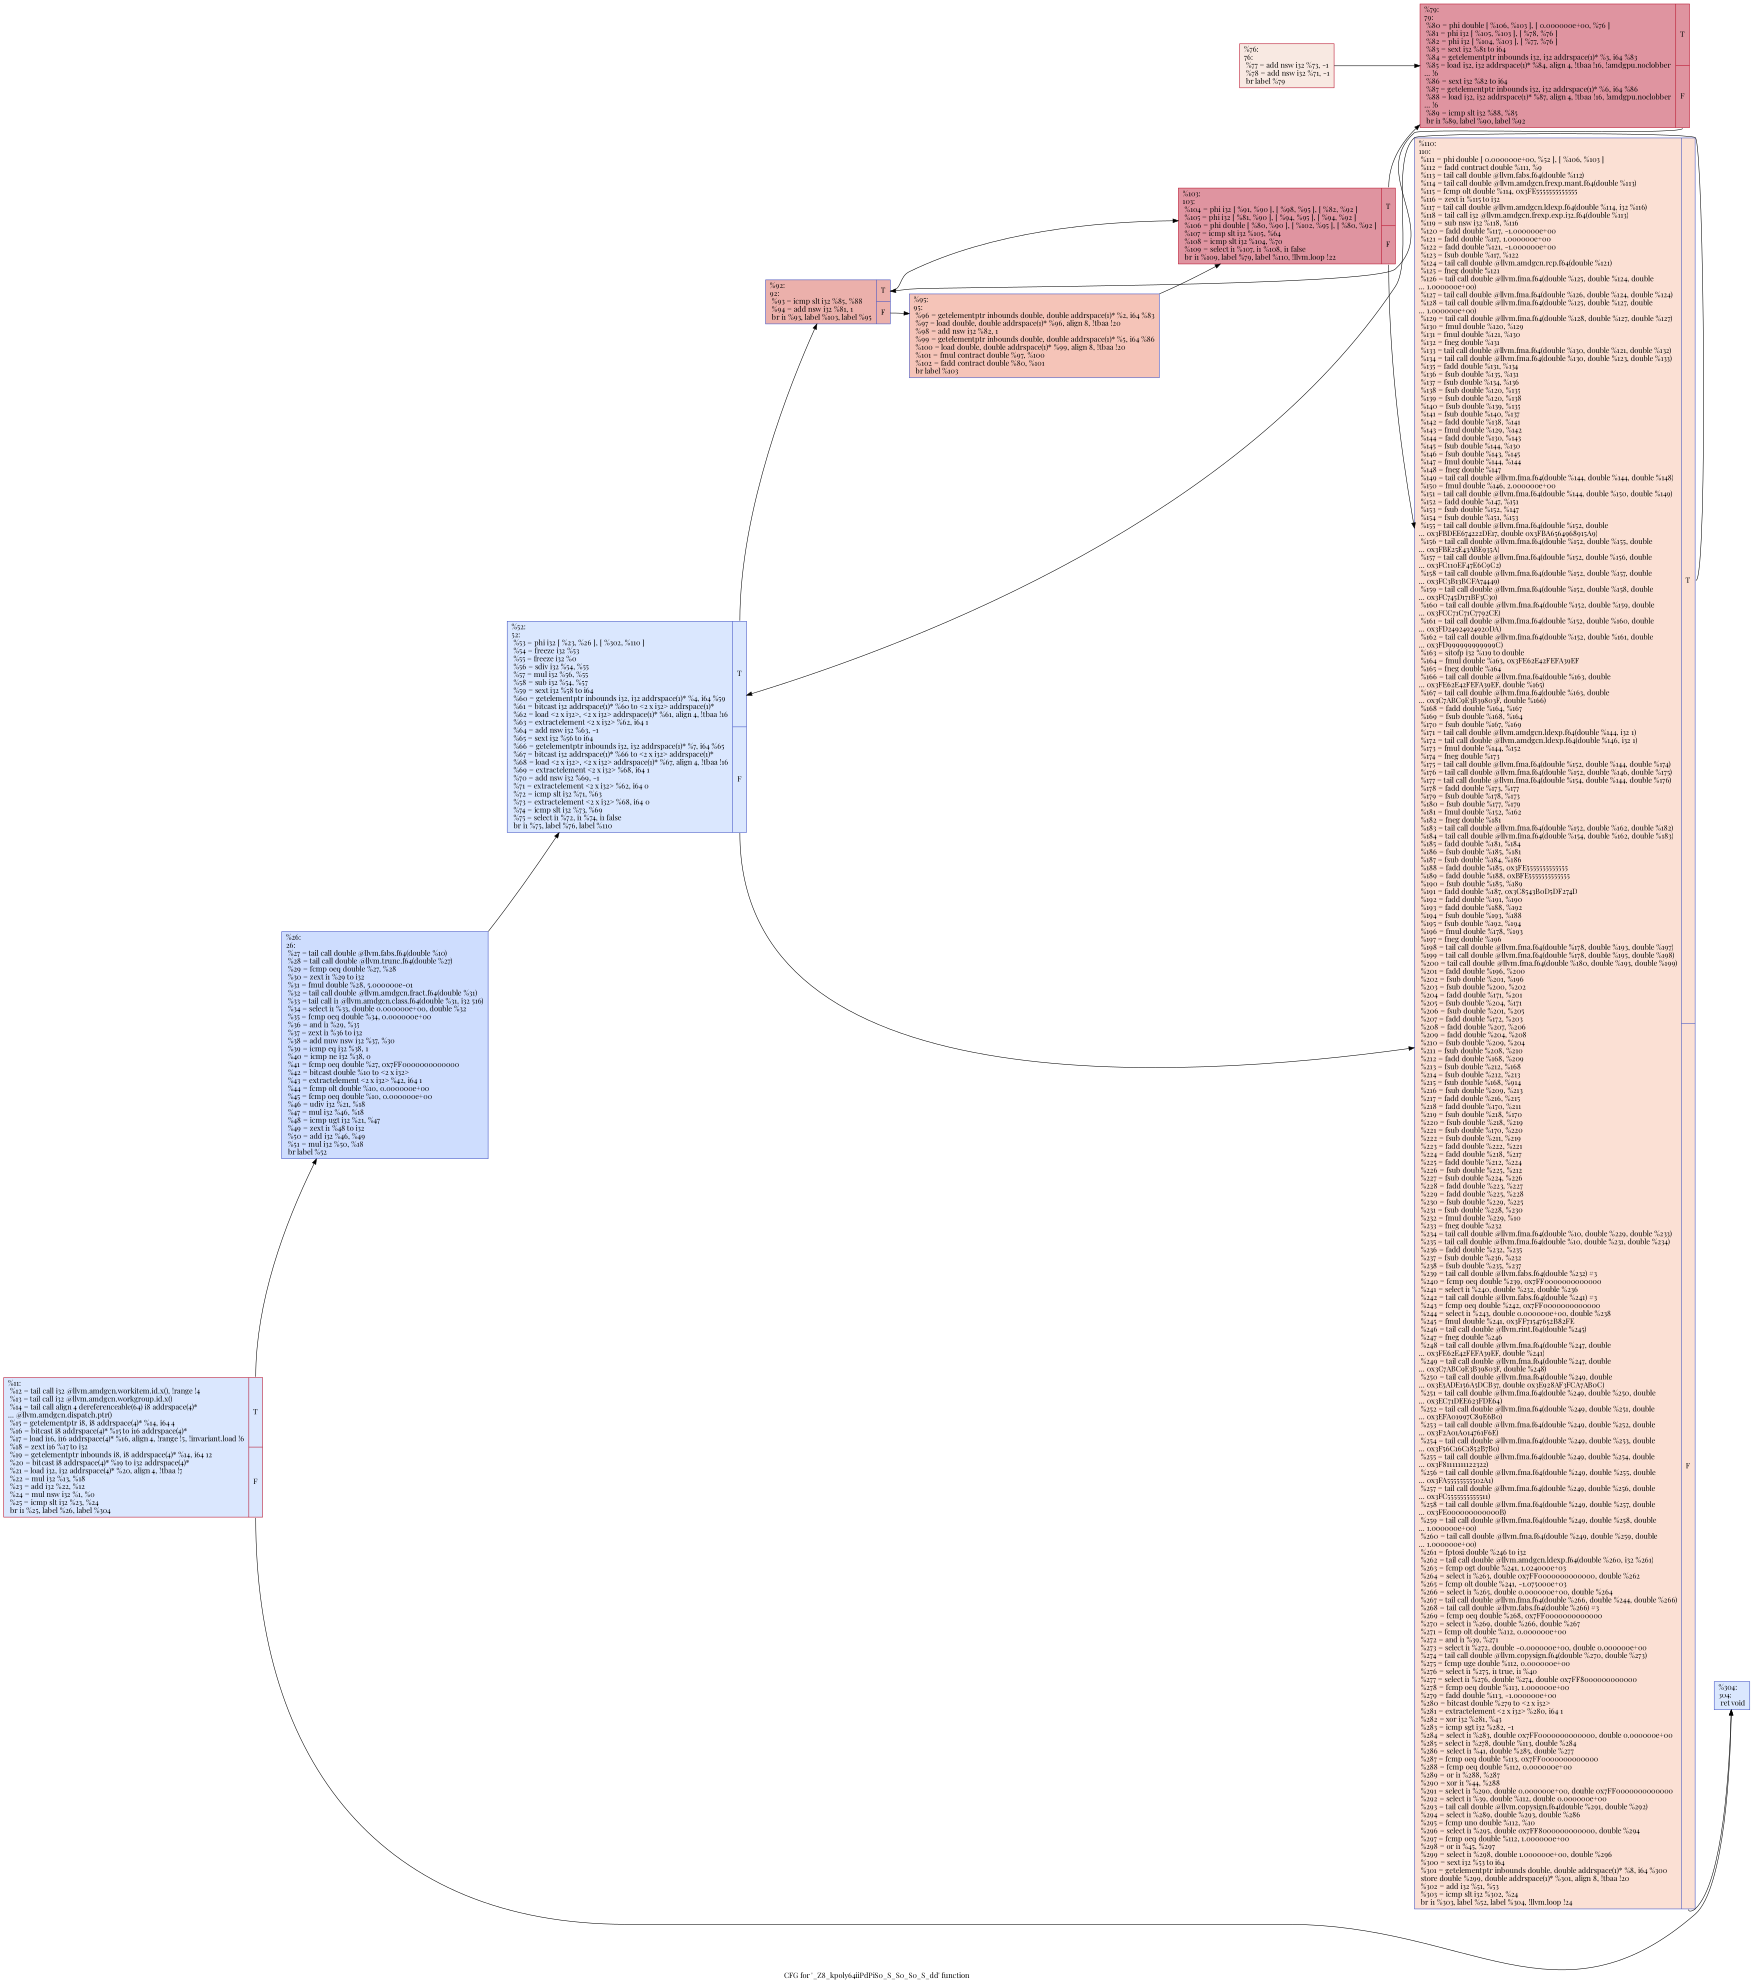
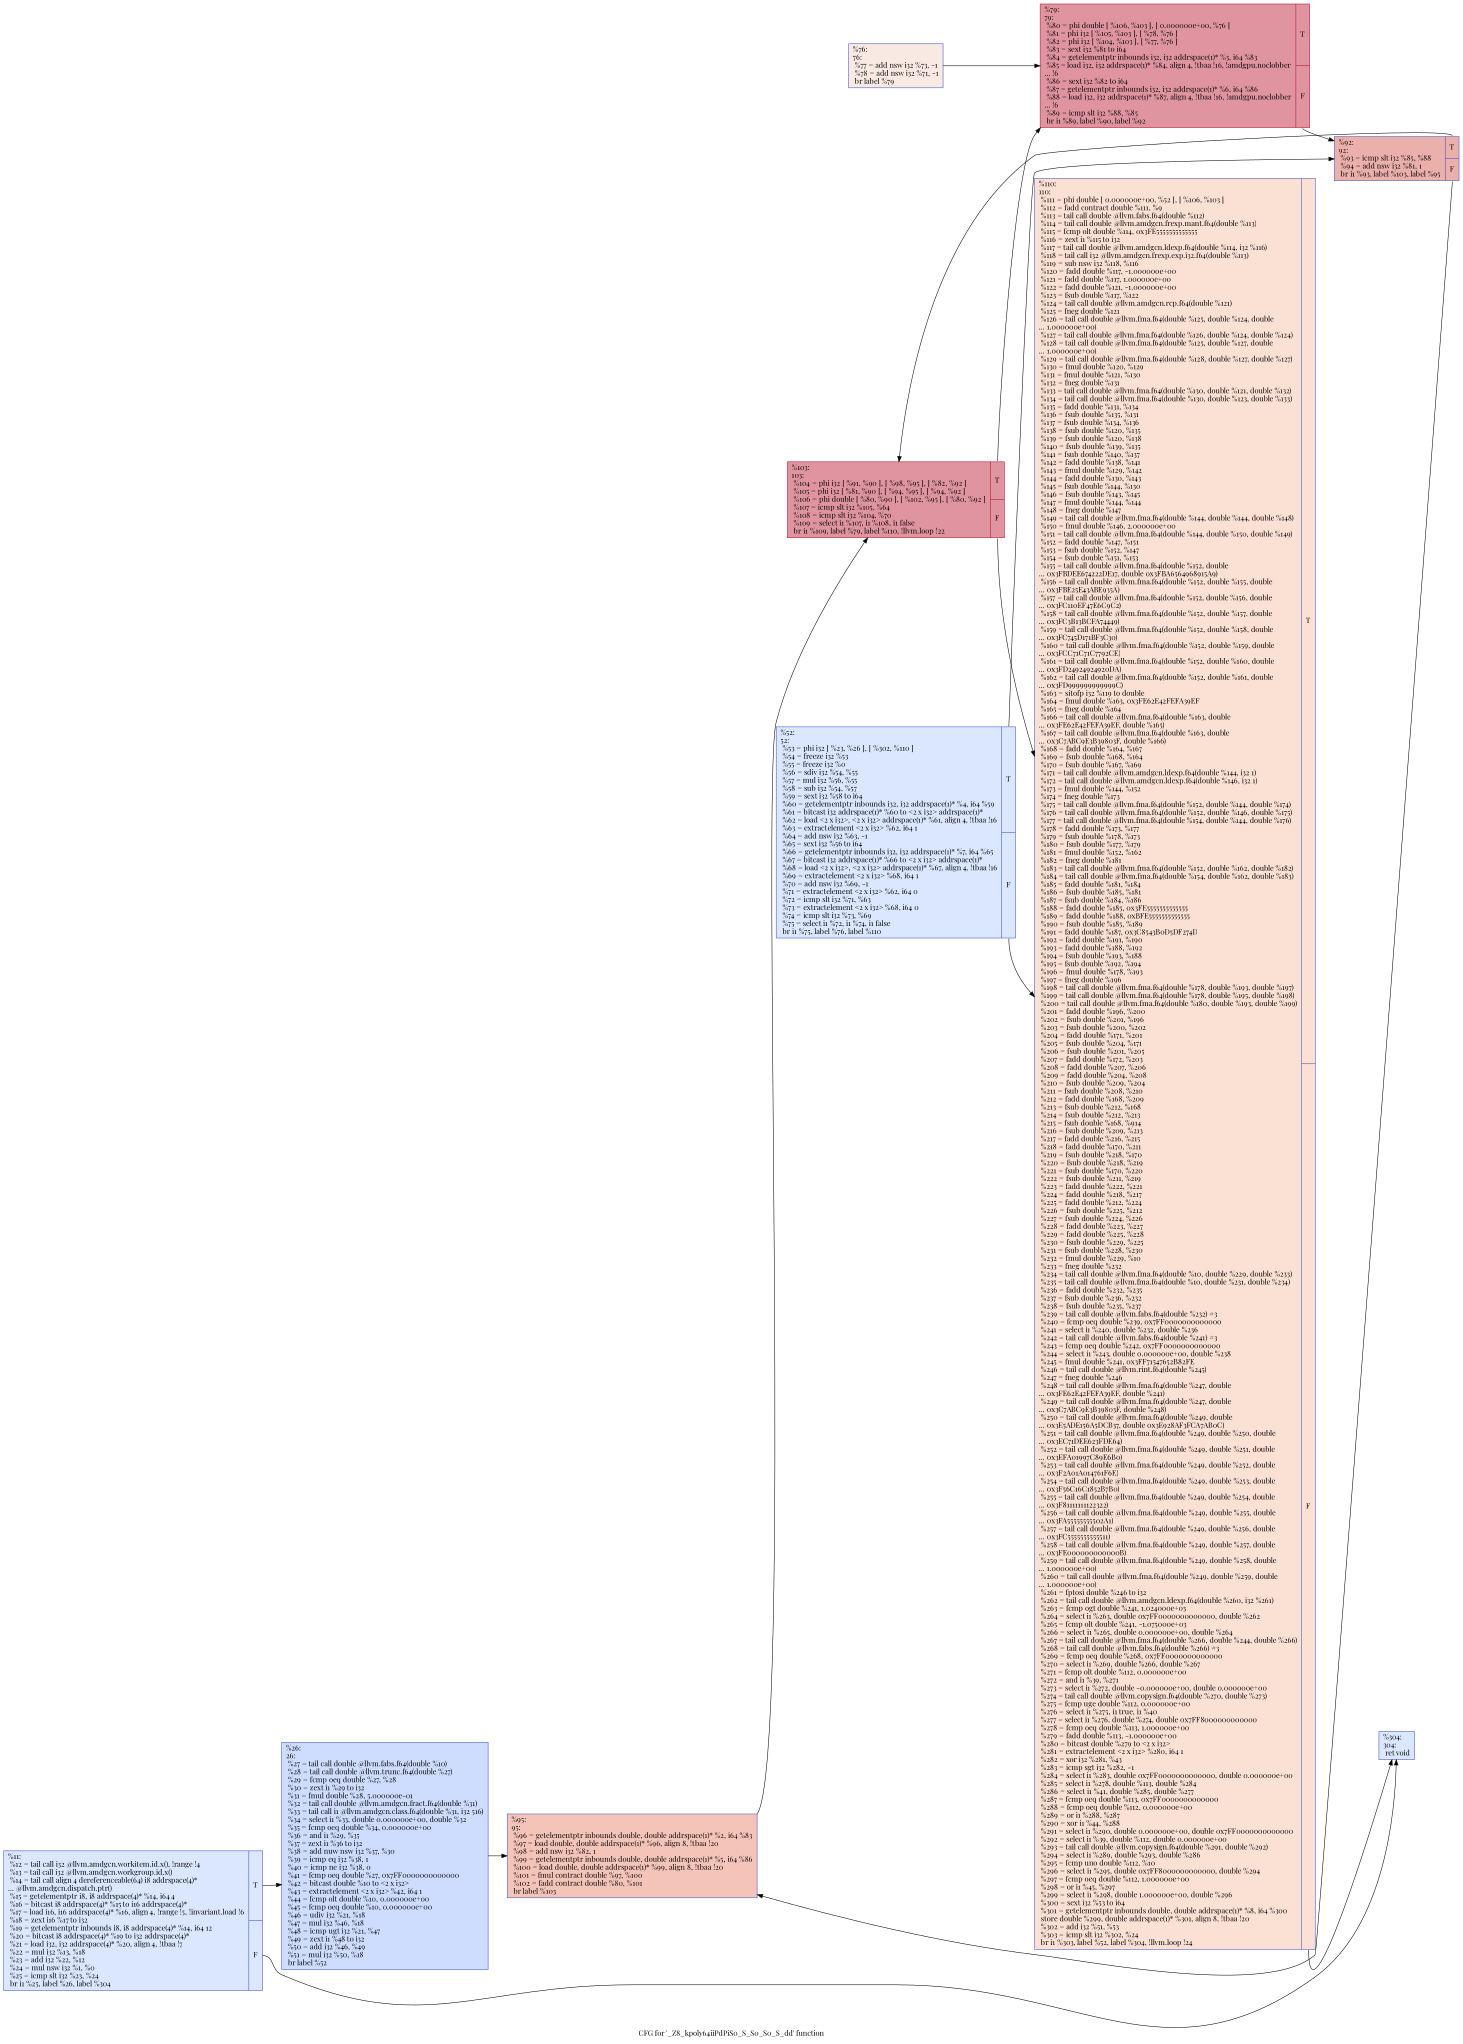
node "%76:": color #b70d28ff -> #3d50c3ff
edge "%110:" -> "%52:": removed
edge "%26:" -> "%52:": now "%26:" -> "%95:"
node "%11:": color #b70d28ff -> #3d50c3ff
